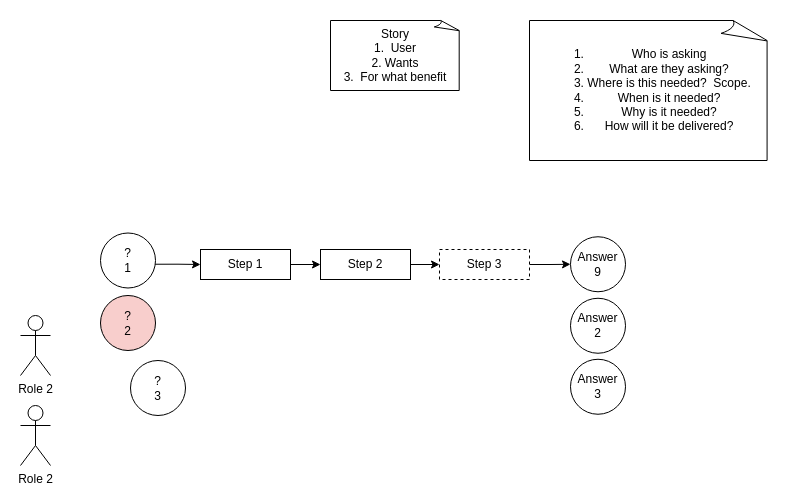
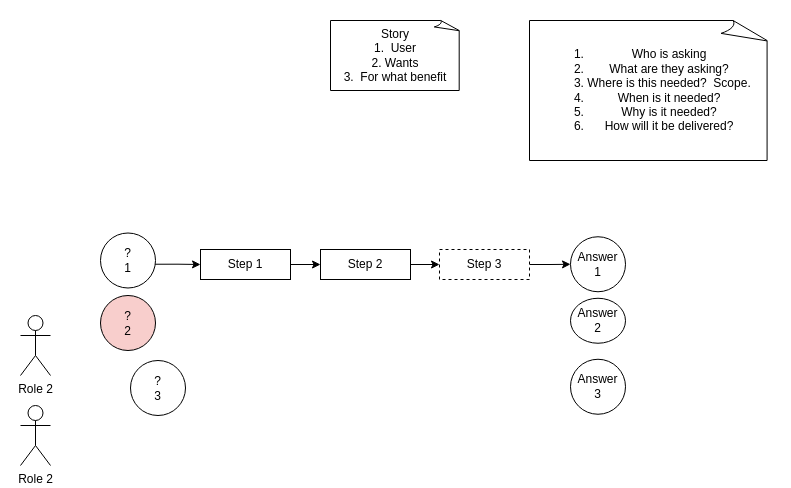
node "Answer 9": label "Answer 9" -> "Answer 1"
node "Answer 2": size 55x55 -> 55x45
